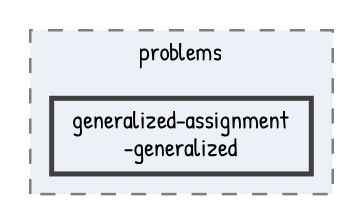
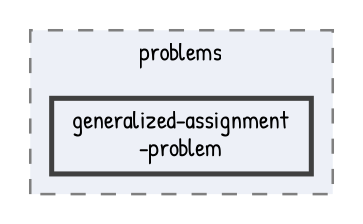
node "generalized-assignment -generalized": label "generalized-assignment -generalized" -> "generalized-assignment -problem"
